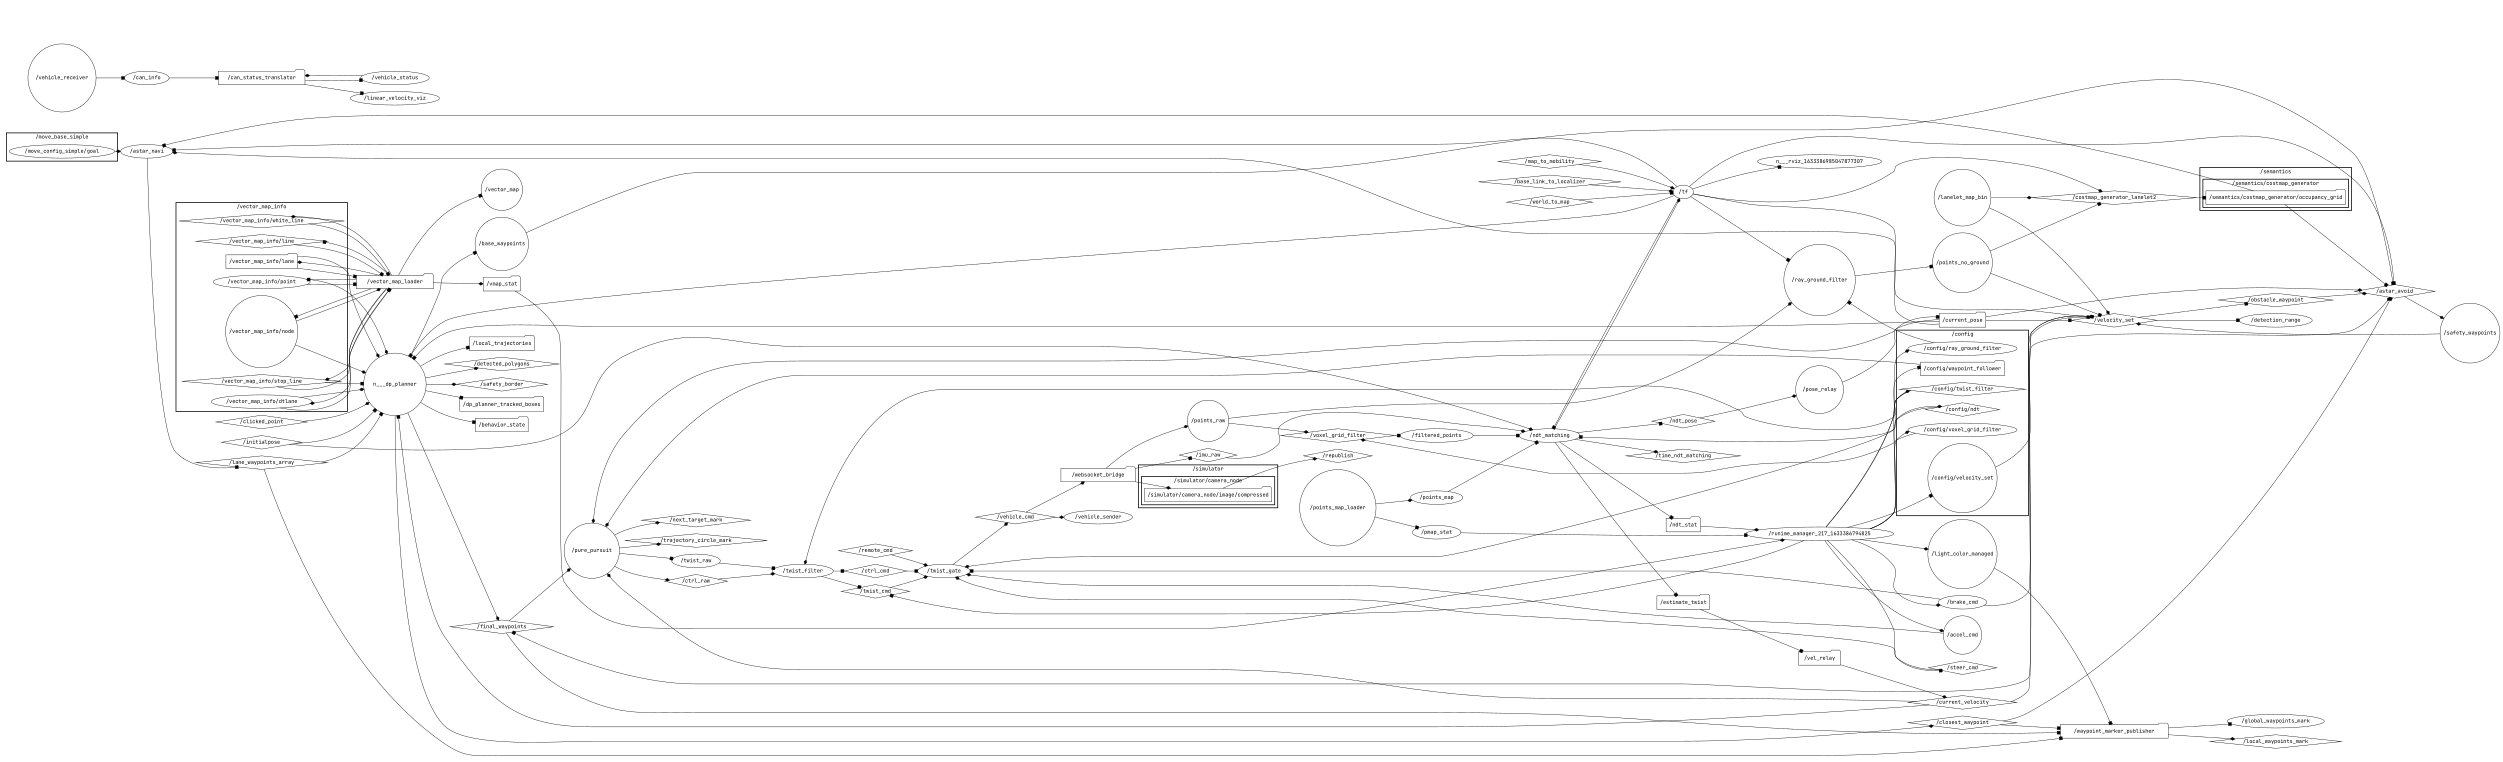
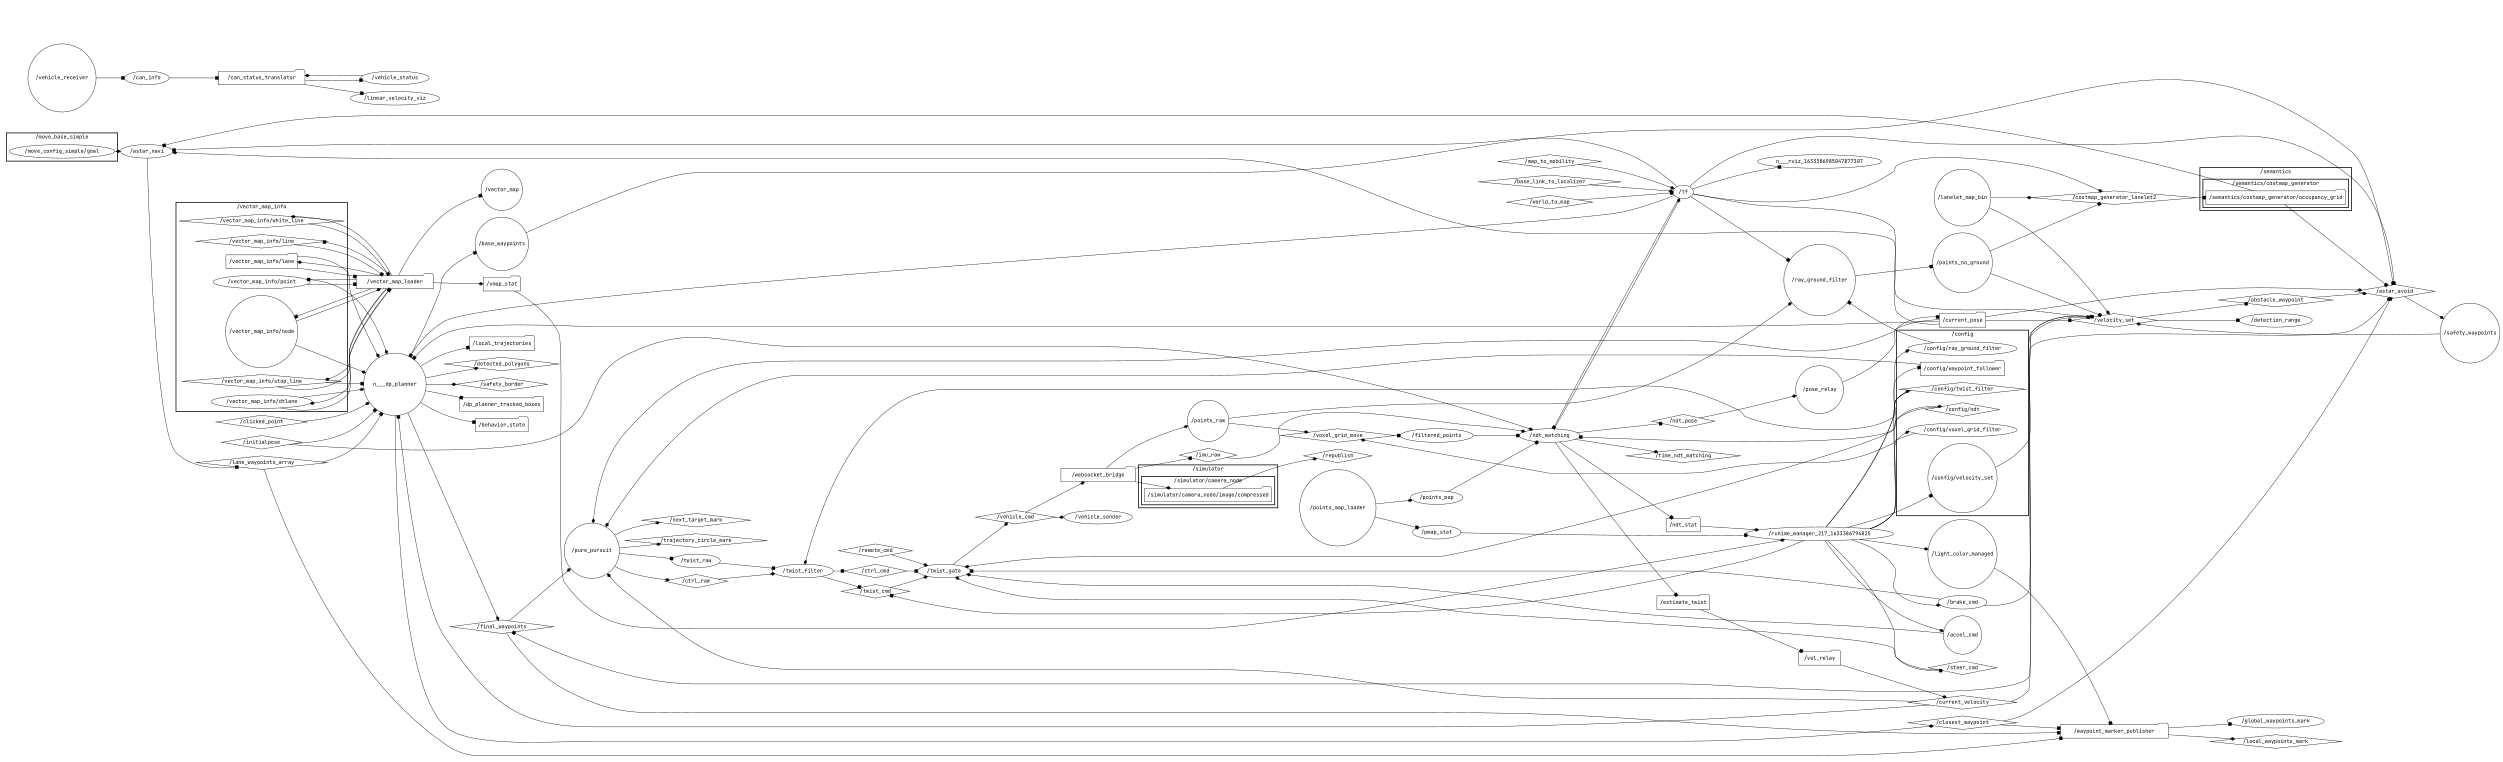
node "/voxel_grid_filter": label "/voxel_grid_filter" -> "/voxel_grid_move"
